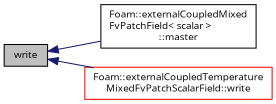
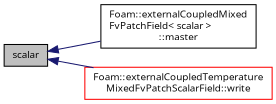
node "write": label "write" -> "scalar"
